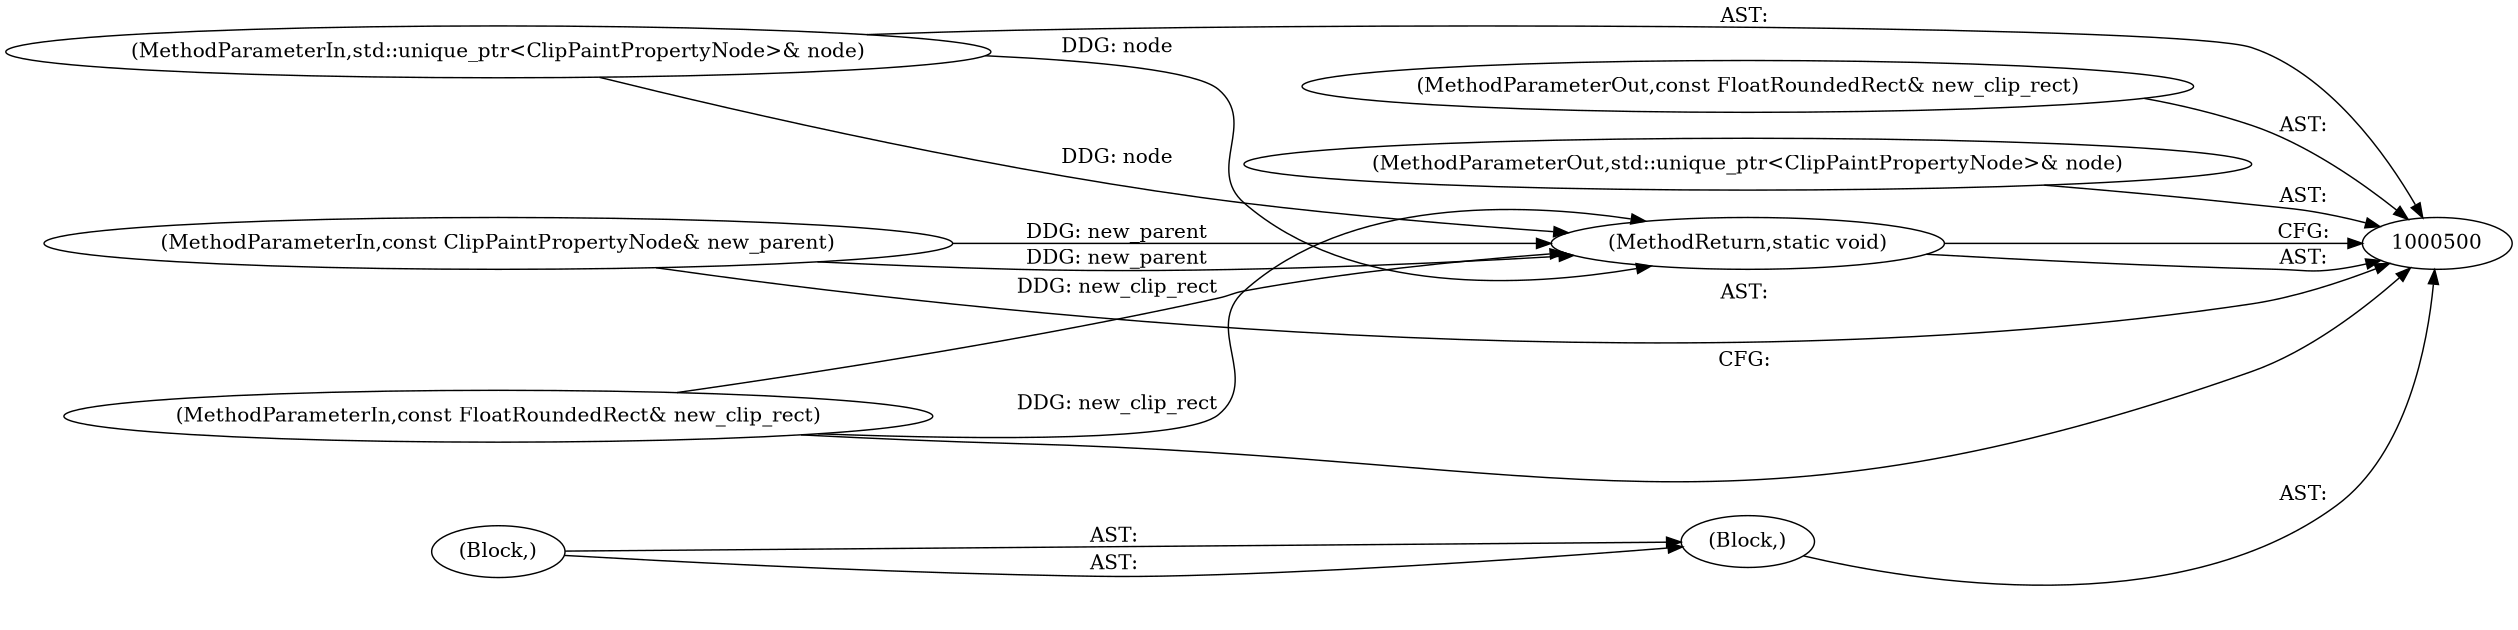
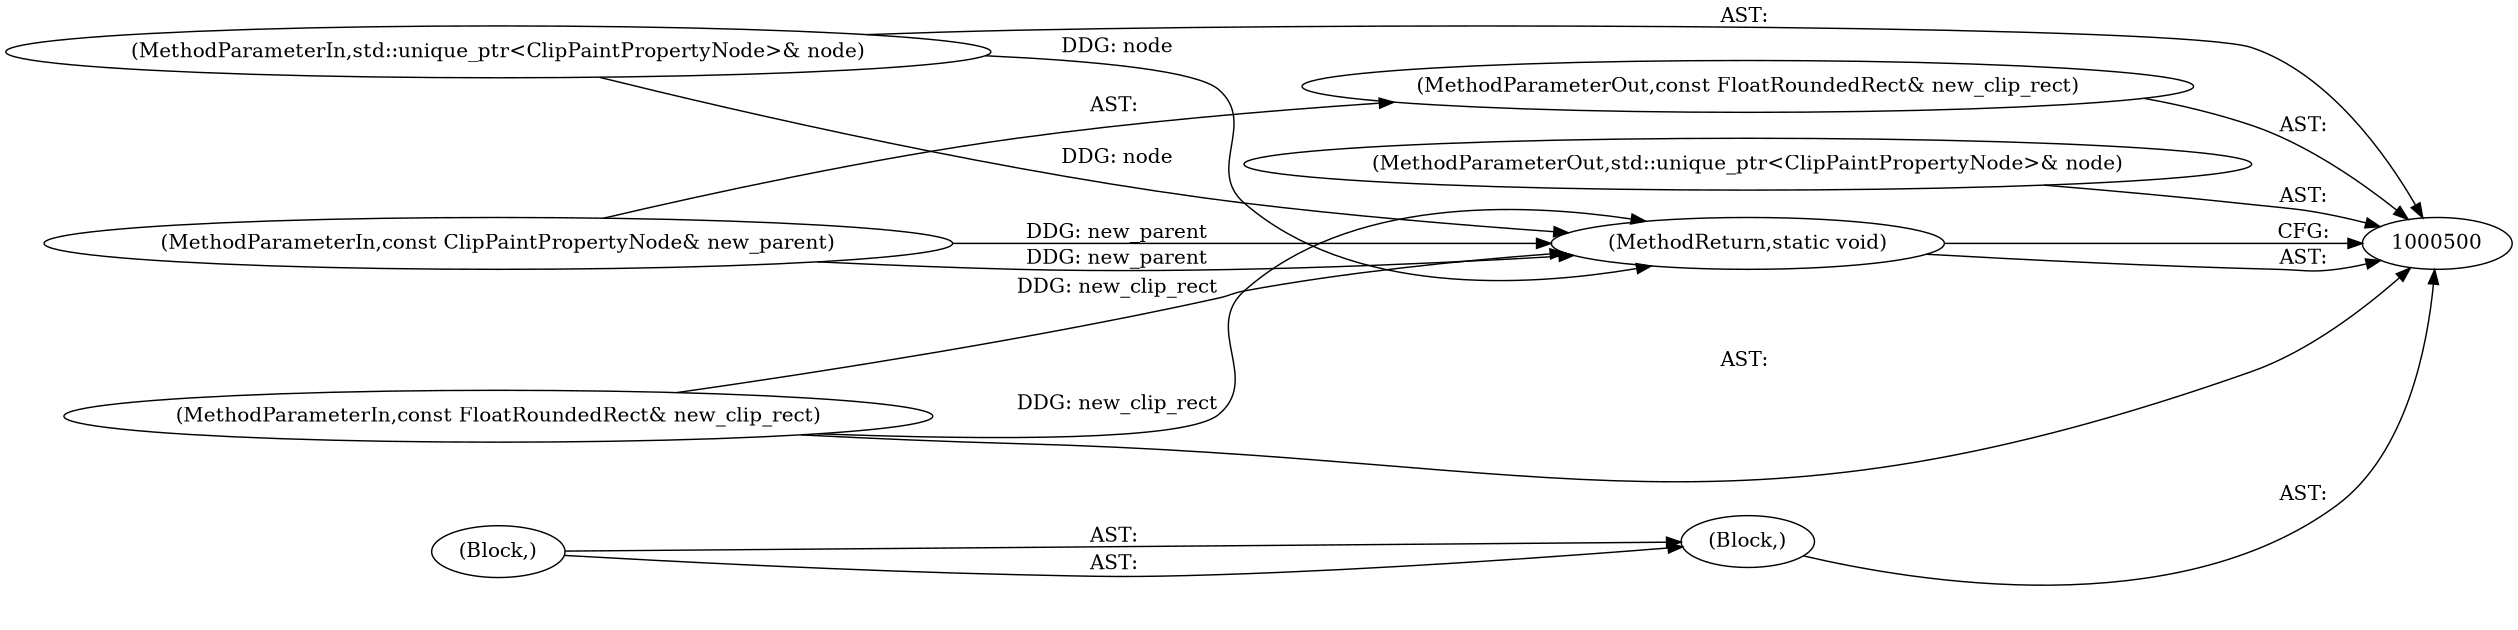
edge "(MethodParameterIn,const ClipPaintPropertyNode& new_parent)" -> "1000500": now "(MethodParameterIn,const ClipPaintPropertyNode& new_parent)" -> "(MethodParameterOut,const FloatRoundedRect& new_clip_rect)"
edge "(MethodParameterIn,const FloatRoundedRect& new_clip_rect)" -> "1000500": label "CFG: " -> "AST: "
